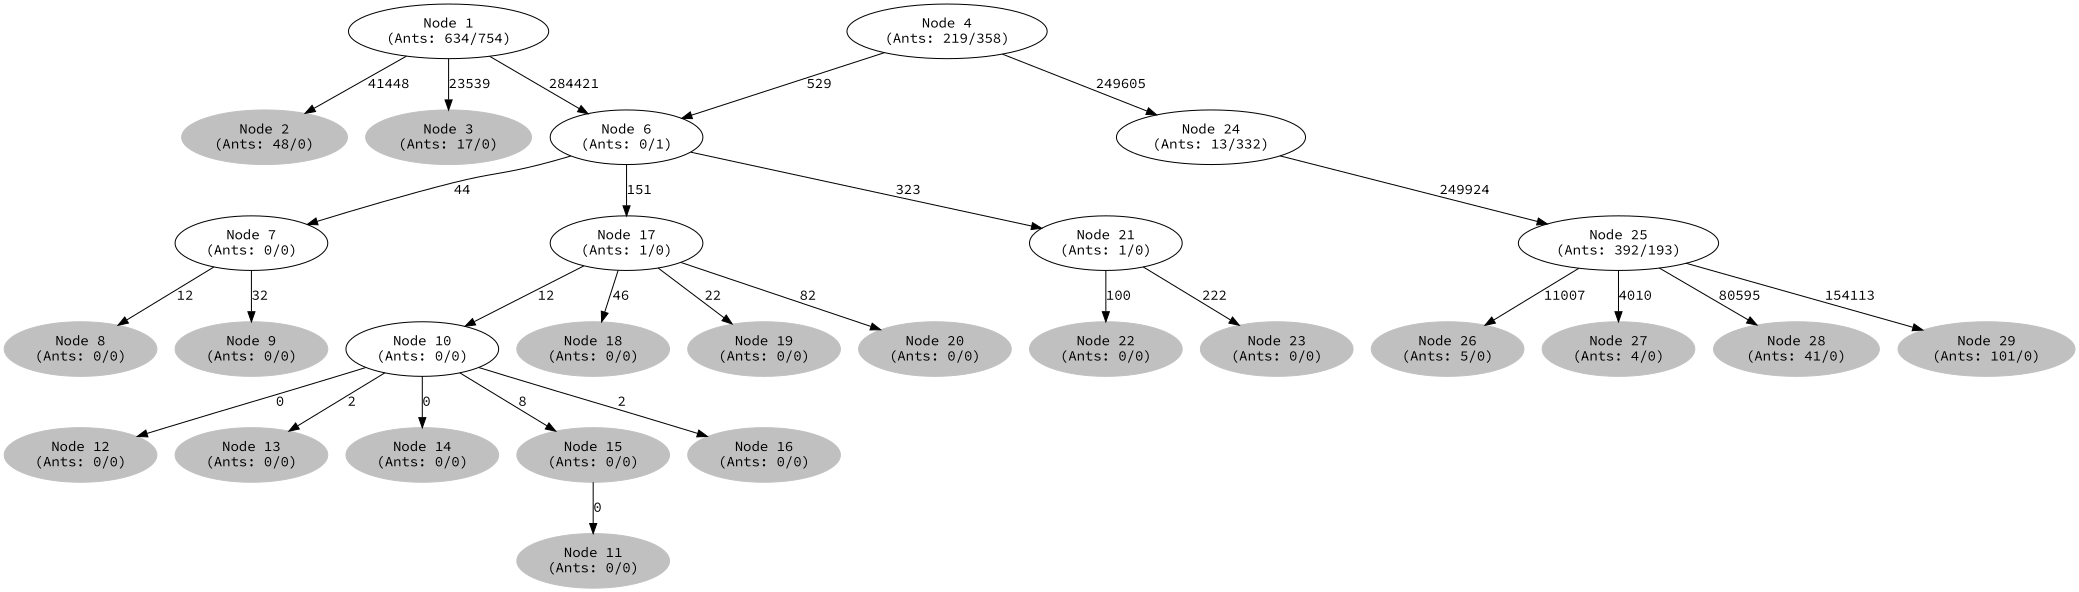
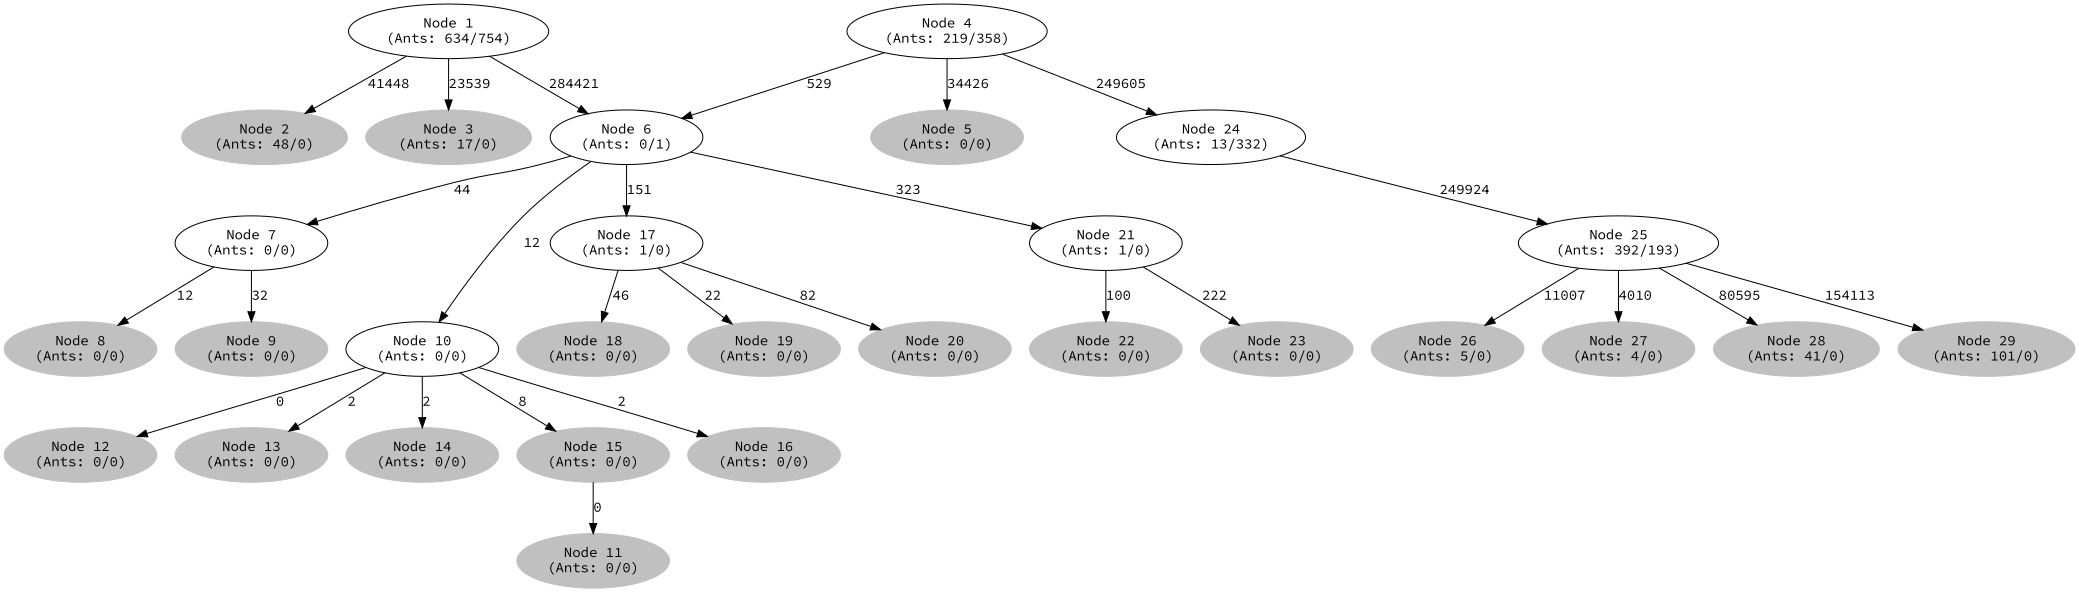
node "Node 5 (Ants: 0/0)": added
edge "Node 17 (Ants: 1/0)" -> "Node 10 (Ants: 0/0)": now "Node 6 (Ants: 0/1)" -> "Node 10 (Ants: 0/0)"
edge "Node 10 (Ants: 0/0)" -> "Node 14 (Ants: 0/0)": label "0" -> "2"
